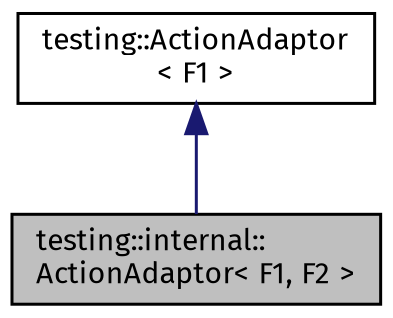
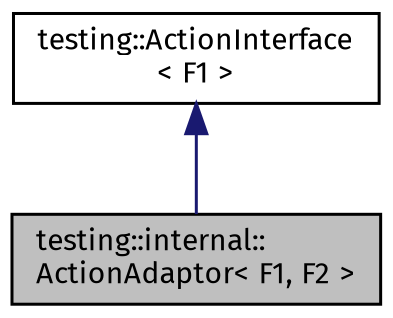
node "testing::ActionAdaptor < F1 >": label "testing::ActionAdaptor < F1 >" -> "testing::ActionInterface < F1 >"
